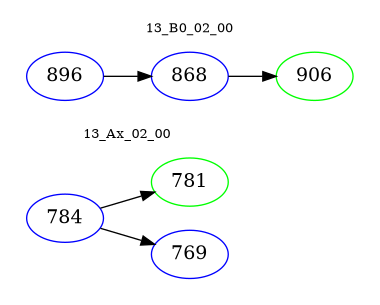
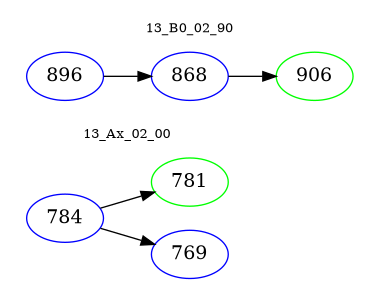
cluster "13_B0_02_00": label "13_B0_02_00" -> "13_B0_02_90"
